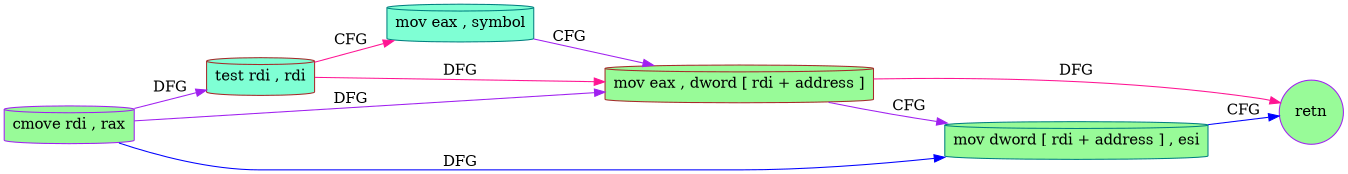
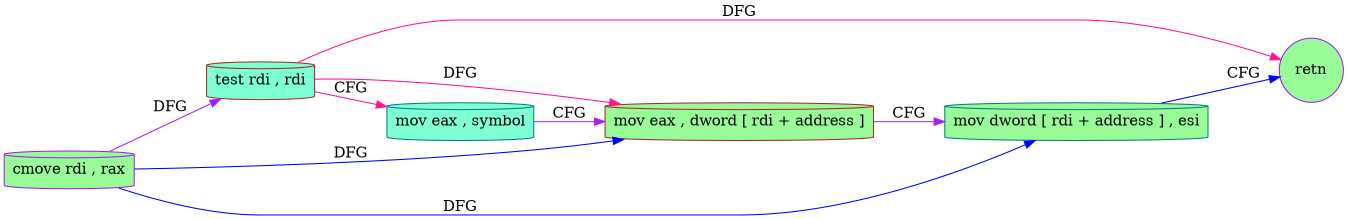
edge "mov eax , dword [ rdi + address ]" -> "retn": now "test rdi , rdi" -> "retn"
edge "cmove rdi , rax" -> "mov eax , dword [ rdi + address ]": color purple -> blue
